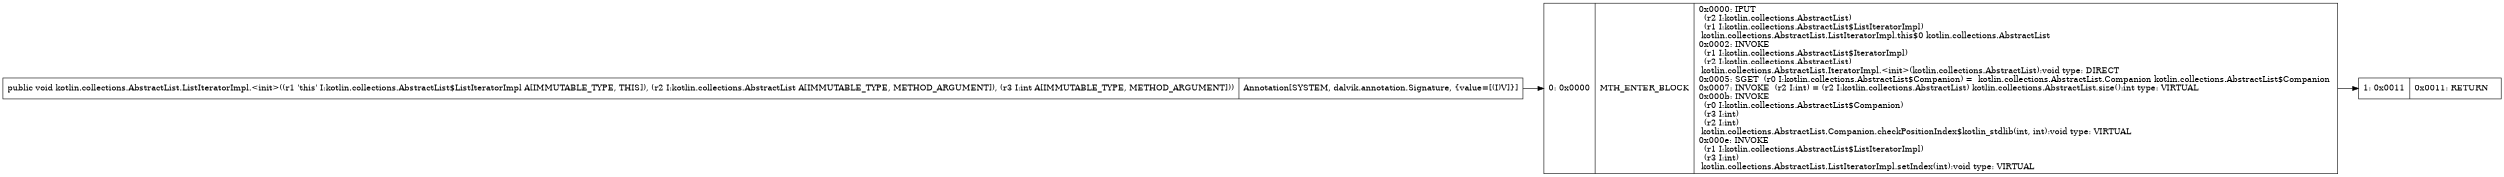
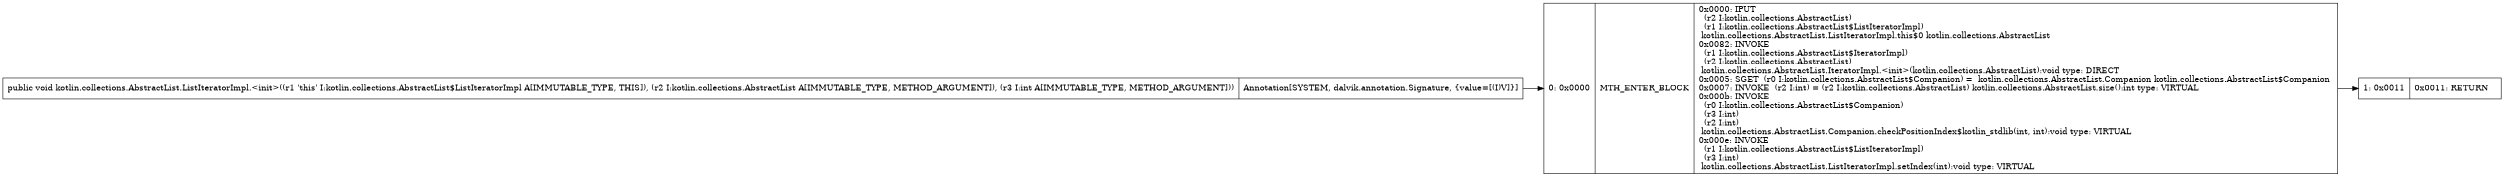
node "0: 0x0000": text "0x0002: INVOKE" -> "0x0082: INVOKE"
